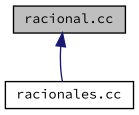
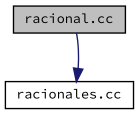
edge "racionales.cc" -> "racional.cc": reversed
